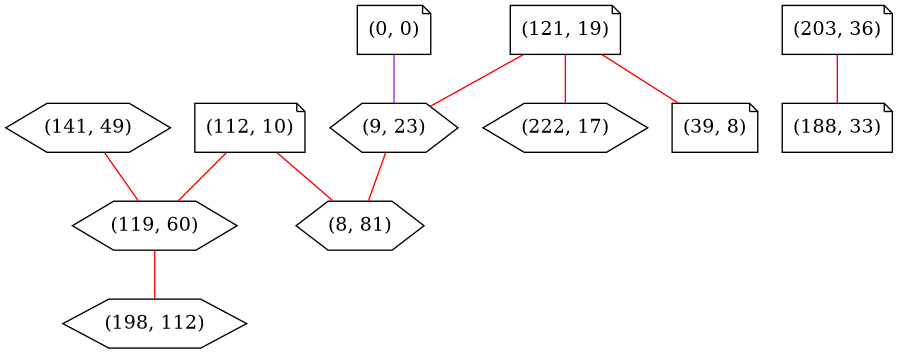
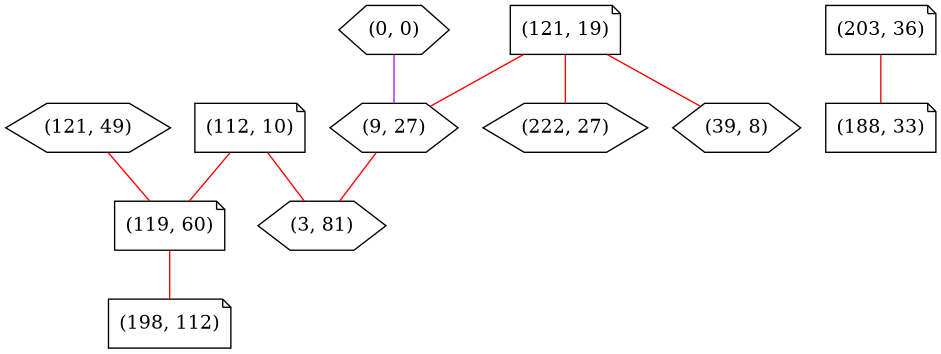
node "(0, 0)": shape note -> hexagon
node "(141, 49)": label "(141, 49)" -> "(121, 49)"
node "(9, 23)": label "(9, 23)" -> "(9, 27)"
node "(222, 17)": label "(222, 17)" -> "(222, 27)"
node "(39, 8)": shape note -> hexagon
node "(119, 60)": shape hexagon -> note
node "(8, 81)": label "(8, 81)" -> "(3, 81)"
node "(198, 112)": shape hexagon -> note
